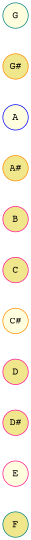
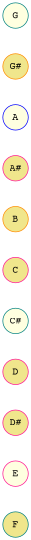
node "A#": color darkorange -> deeppink
node "B": color deeppink -> darkorange
node "C#": color darkorange -> teal
